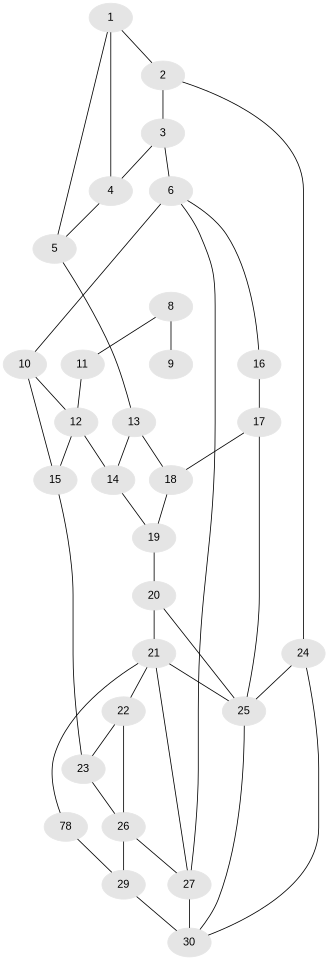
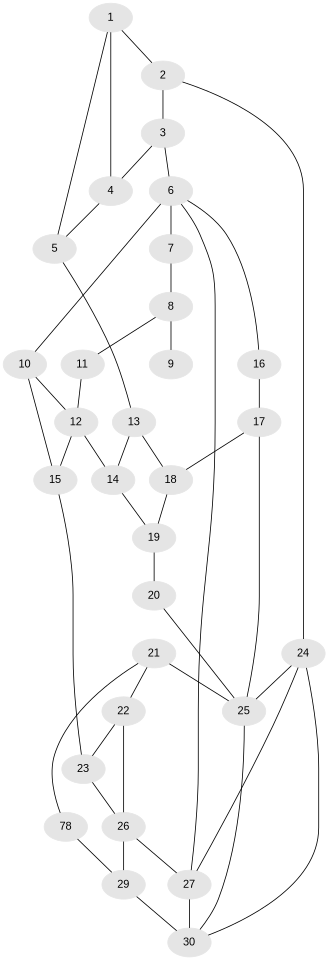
node "7": added
edge "20" -- "21": removed
edge "21" -- "27": now "24" -- "27"
